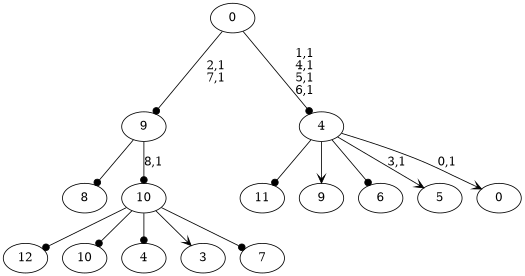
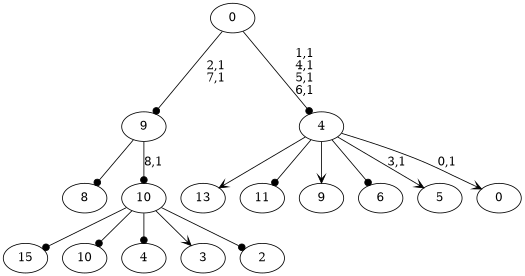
node "13": added
node "12": label "12" -> "15"
node "7": label "7" -> "2"
